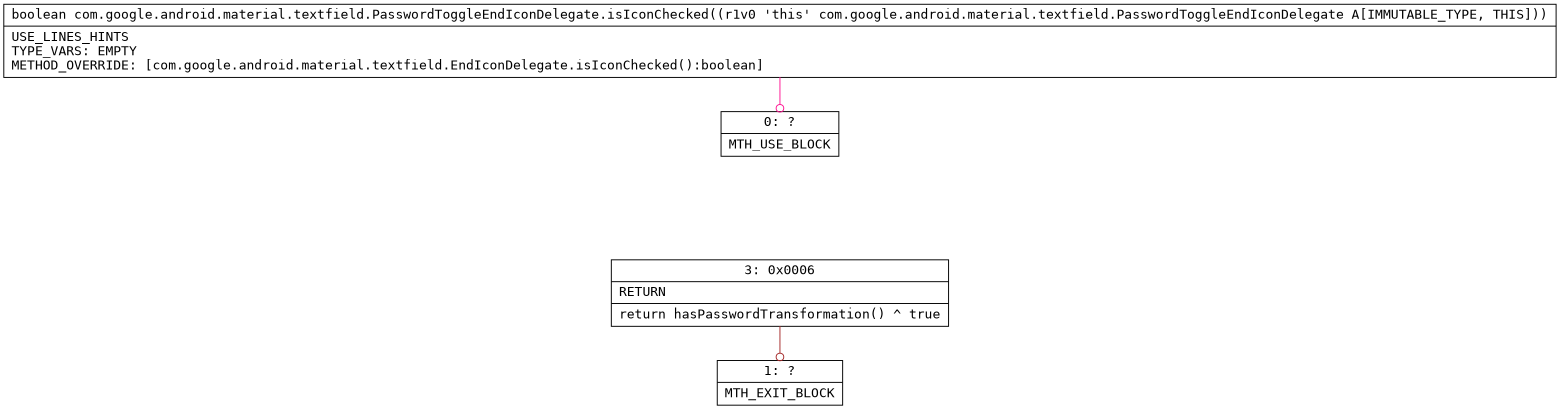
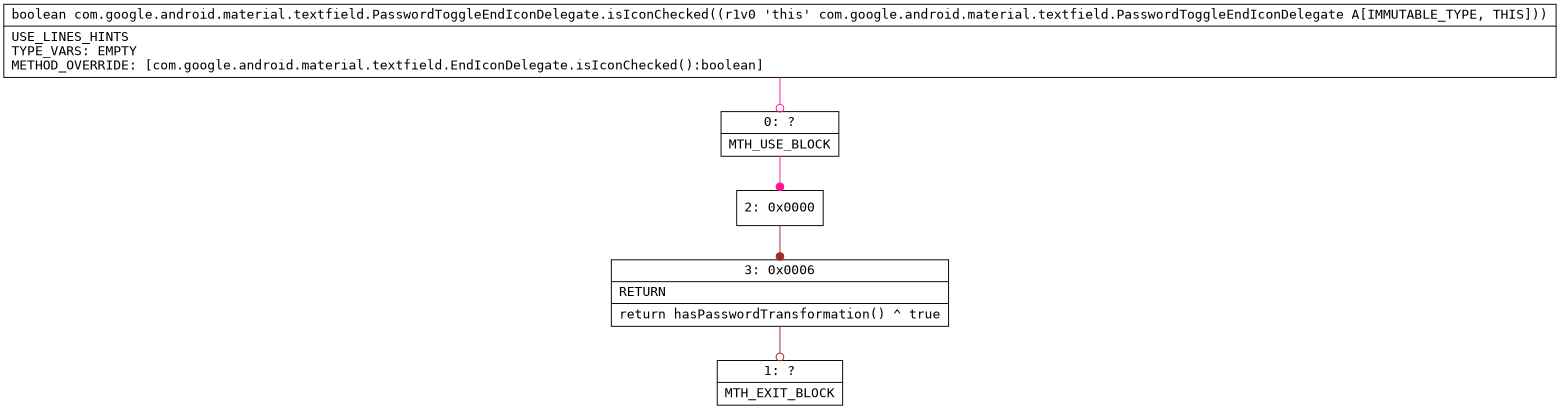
node "2: 0x0000": added
